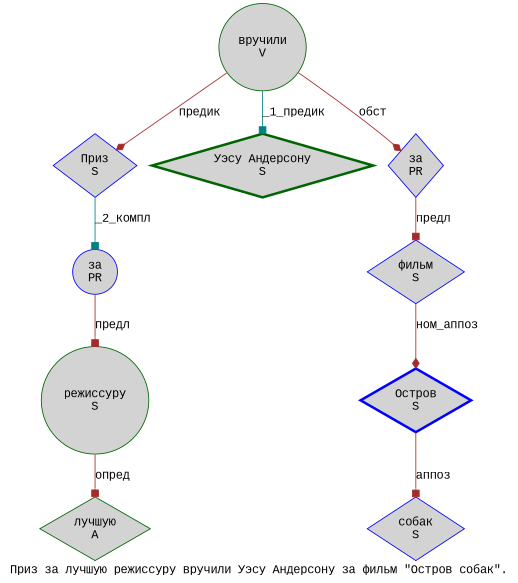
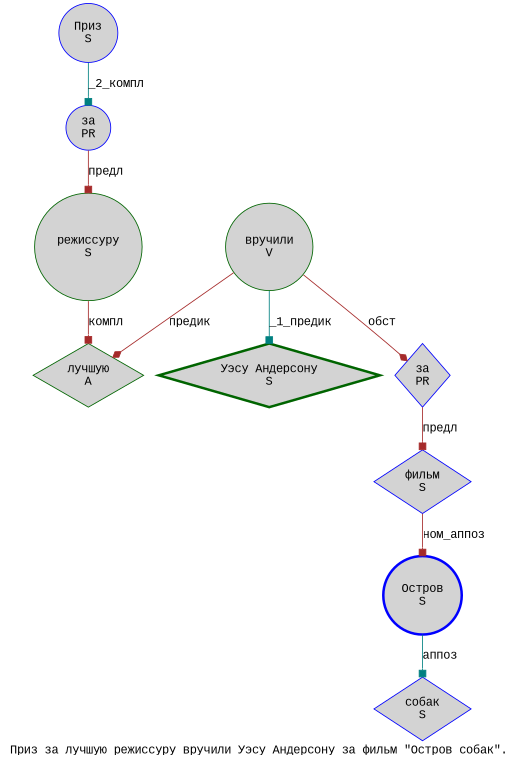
edge "вручили V" -> "Приз S": now "вручили V" -> "лучшую A"
node "Приз S": shape diamond -> circle
edge "фильм S" -> "Остров S": arrowhead diamond -> box
node "Остров S": shape diamond -> circle
edge "Остров S" -> "собак S": color brown -> teal
edge "режиссуру S" -> "лучшую A": label "опред" -> "компл"
